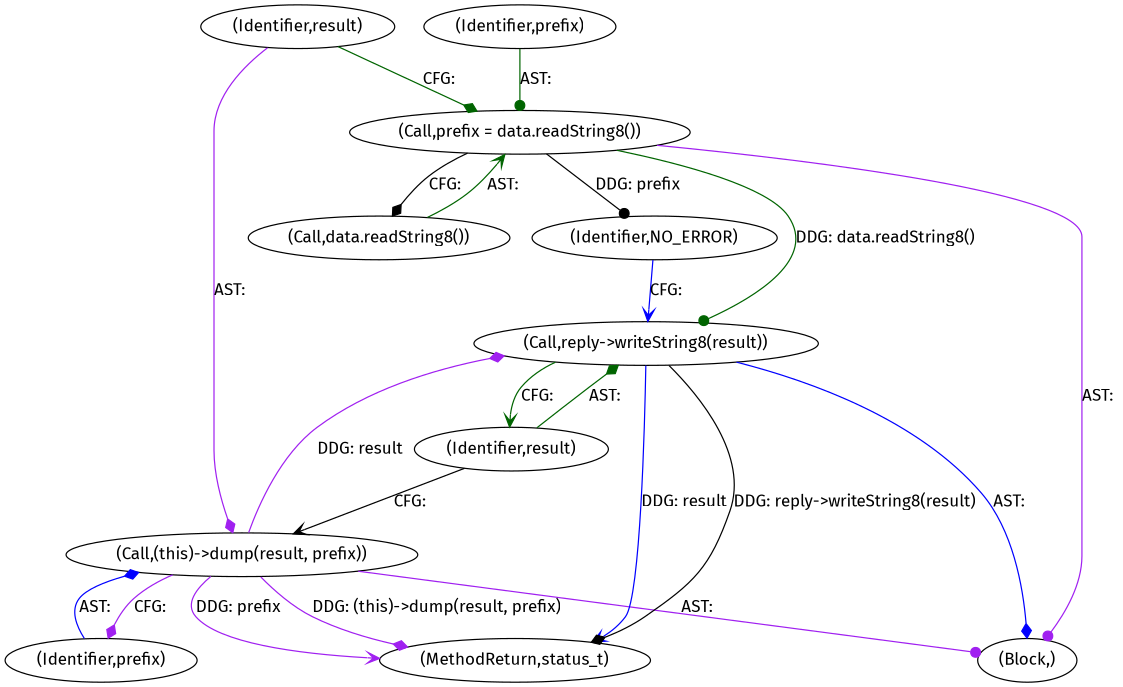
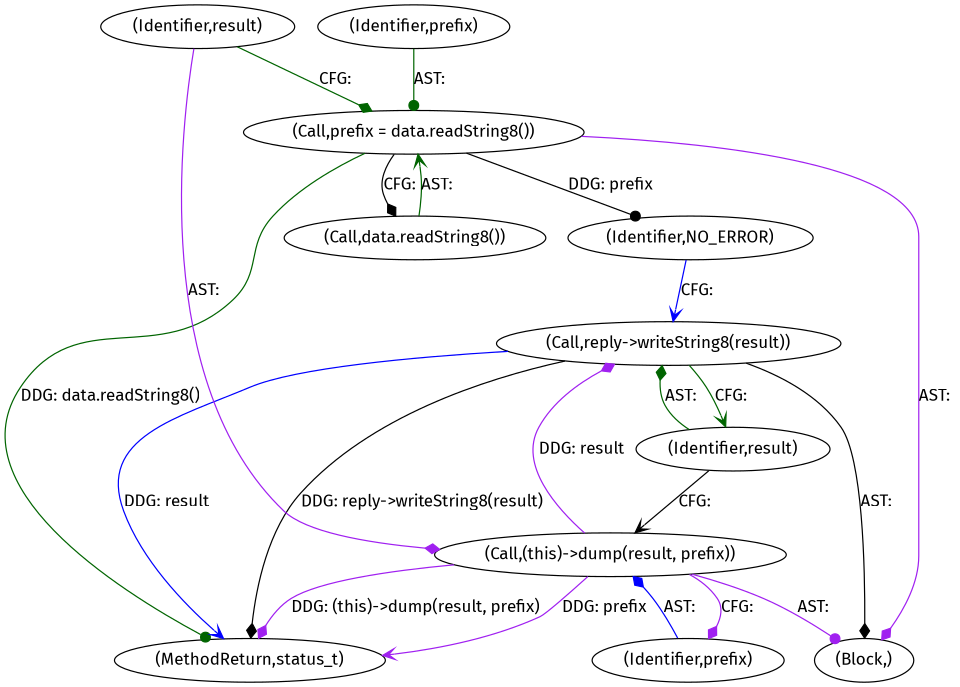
edge "(Call,prefix = data.readString8())" -> "(Call,reply->writeString8(result))": now "(Call,prefix = data.readString8())" -> "(MethodReturn,status_t)"
edge "(Call,prefix = data.readString8())" -> "(Block,)": arrowhead dot -> diamond
edge "(Call,reply->writeString8(result))" -> "(Block,)": color blue -> black
